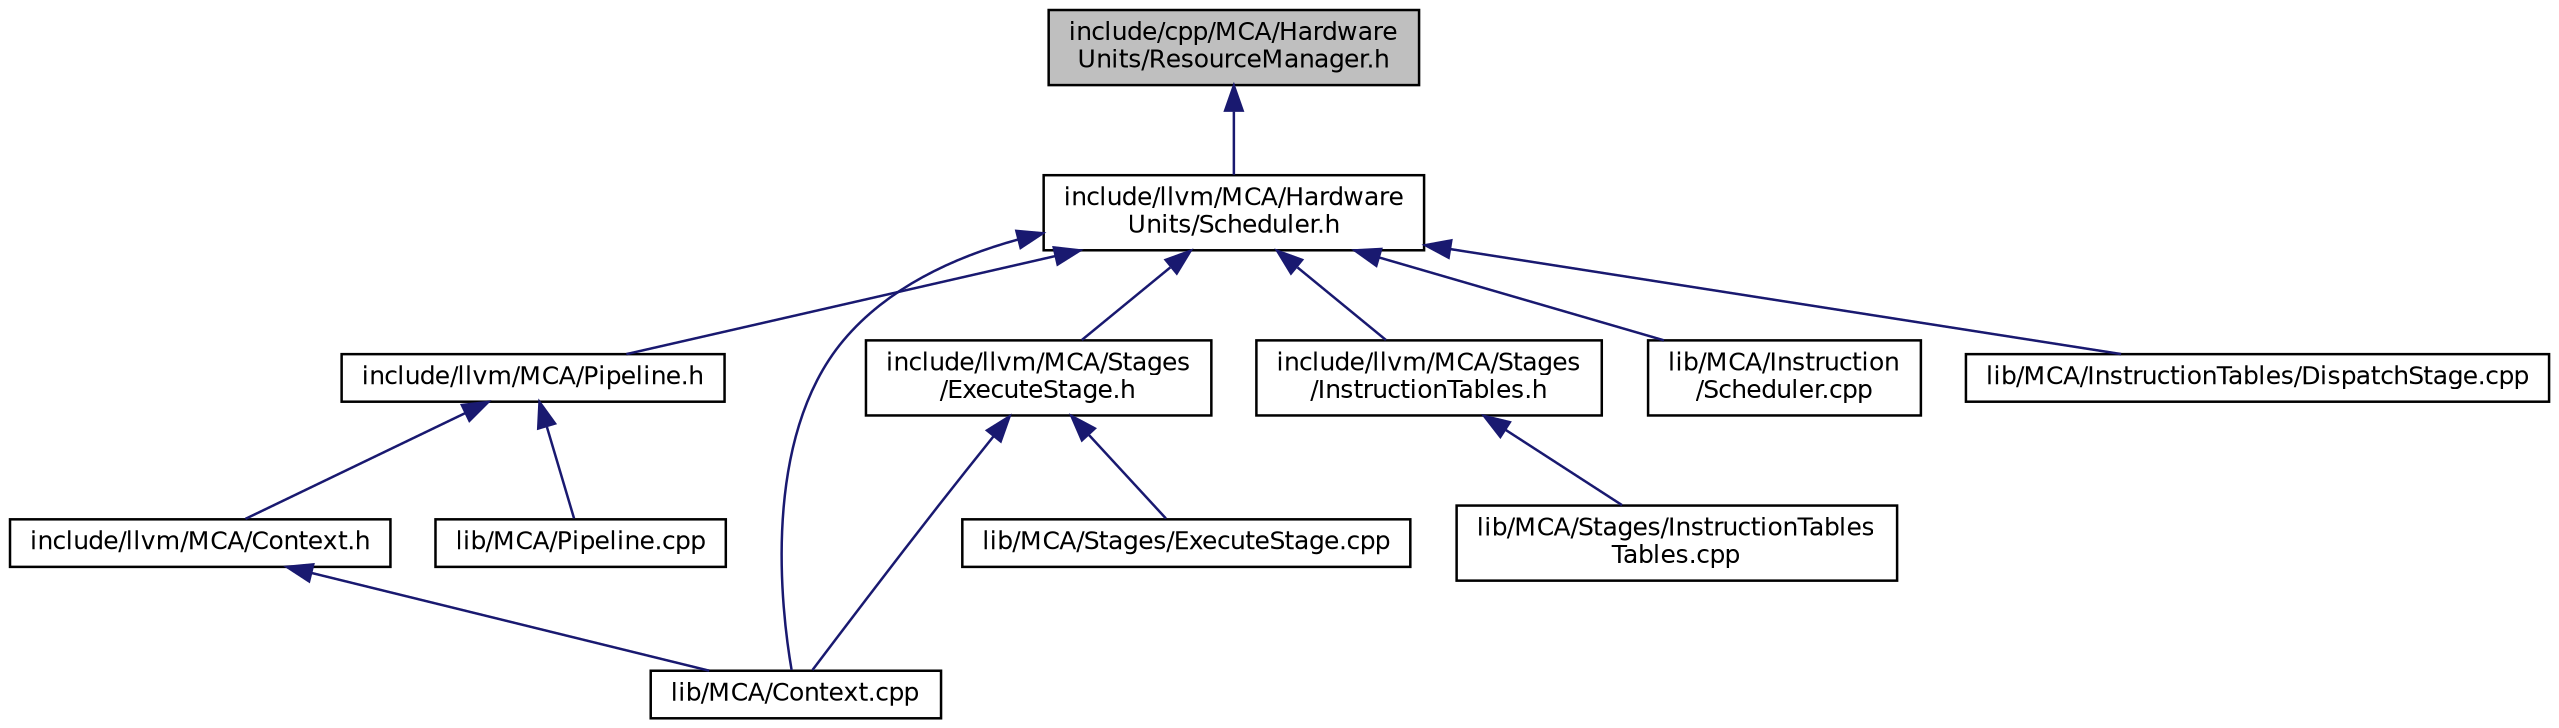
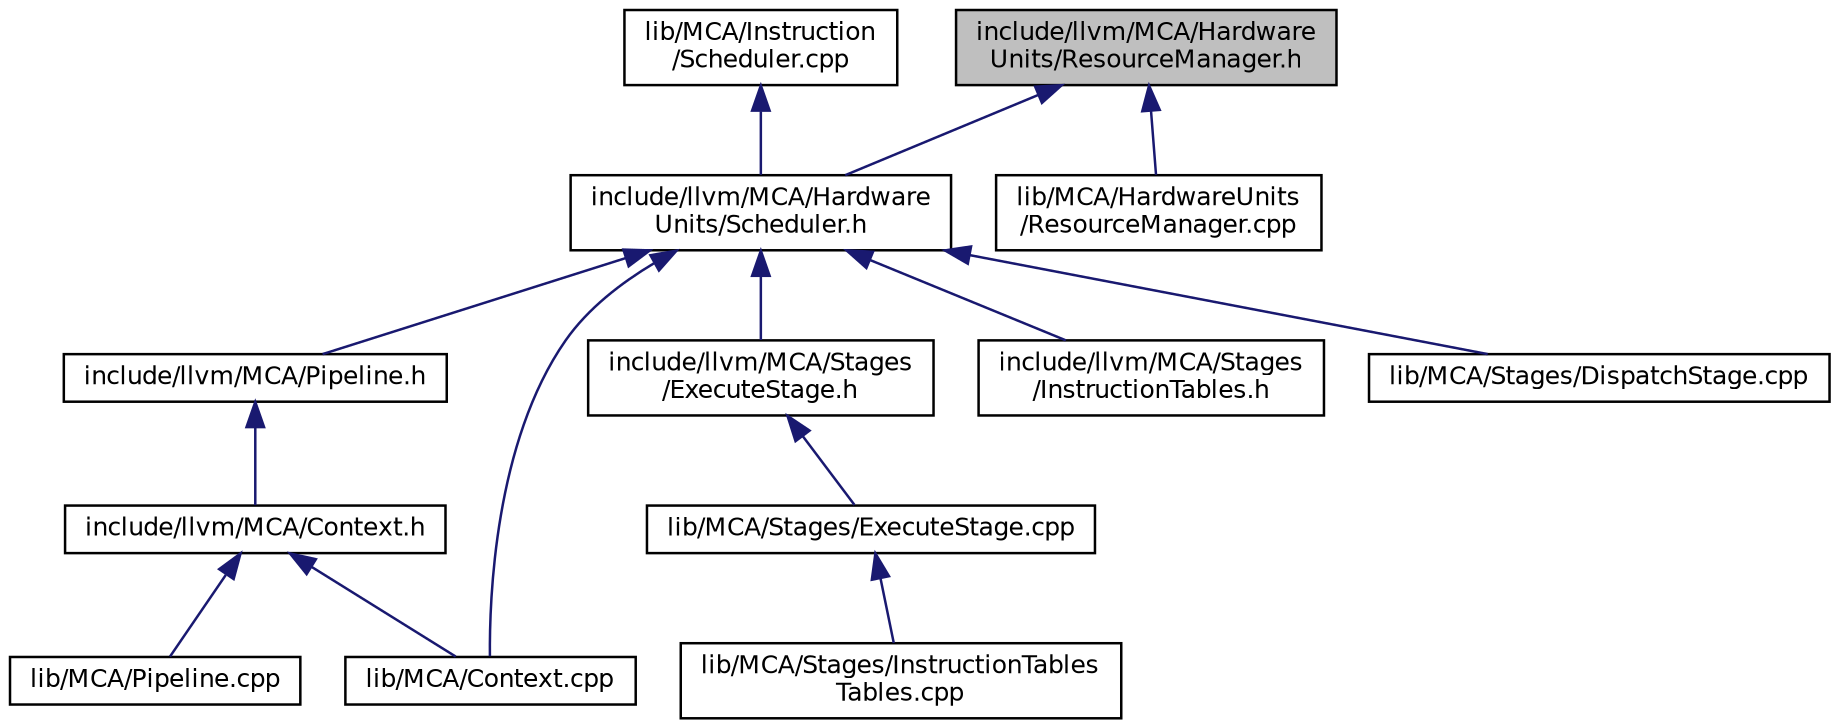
node "include/cpp/MCA/Hardware Units/ResourceManager.h": label "include/cpp/MCA/Hardware Units/ResourceManager.h" -> "include/llvm/MCA/Hardware Units/ResourceManager.h"
node "lib/MCA/HardwareUnits /ResourceManager.cpp": added
edge "lib/MCA/Instruction /Scheduler.cpp" -> "include/llvm/MCA/Hardware Units/Scheduler.h": reversed
node "lib/MCA/InstructionTables/DispatchStage.cpp": label "lib/MCA/InstructionTables/DispatchStage.cpp" -> "lib/MCA/Stages/DispatchStage.cpp"
edge "lib/MCA/Stages/InstructionTables Tables.cpp" -> "include/llvm/MCA/Stages /InstructionTables.h": now "lib/MCA/Stages/InstructionTables Tables.cpp" -> "lib/MCA/Stages/ExecuteStage.cpp"
edge "lib/MCA/Pipeline.cpp" -> "include/llvm/MCA/Pipeline.h": now "lib/MCA/Pipeline.cpp" -> "include/llvm/MCA/Context.h"
edge "lib/MCA/Context.cpp" -> "include/llvm/MCA/Stages /ExecuteStage.h": removed
